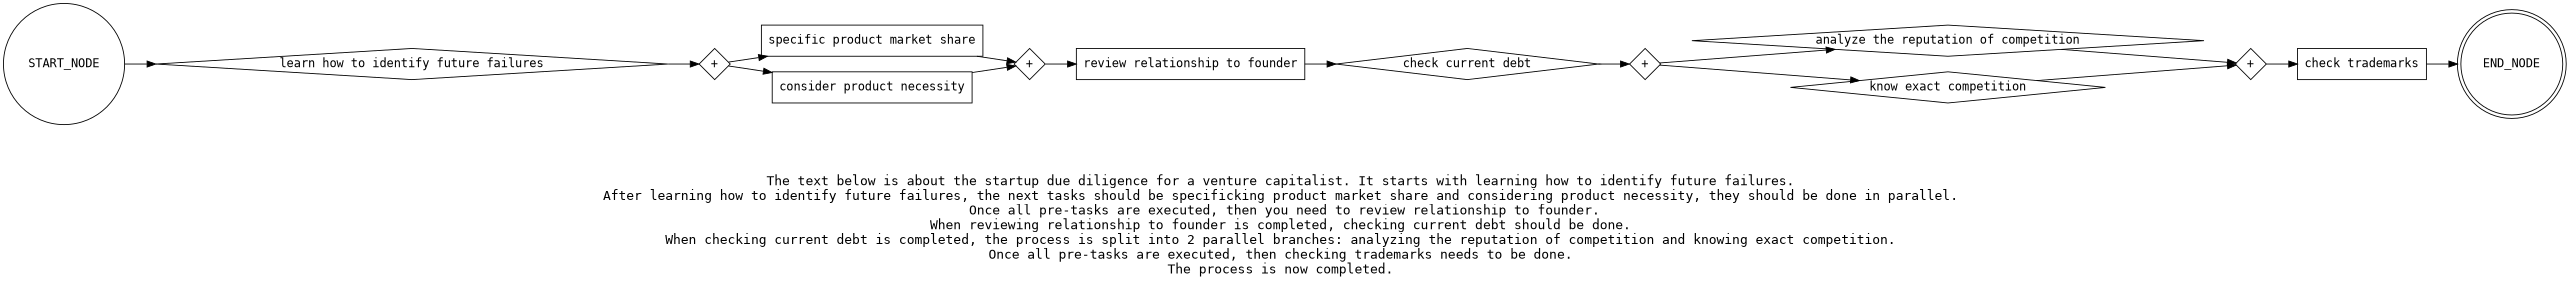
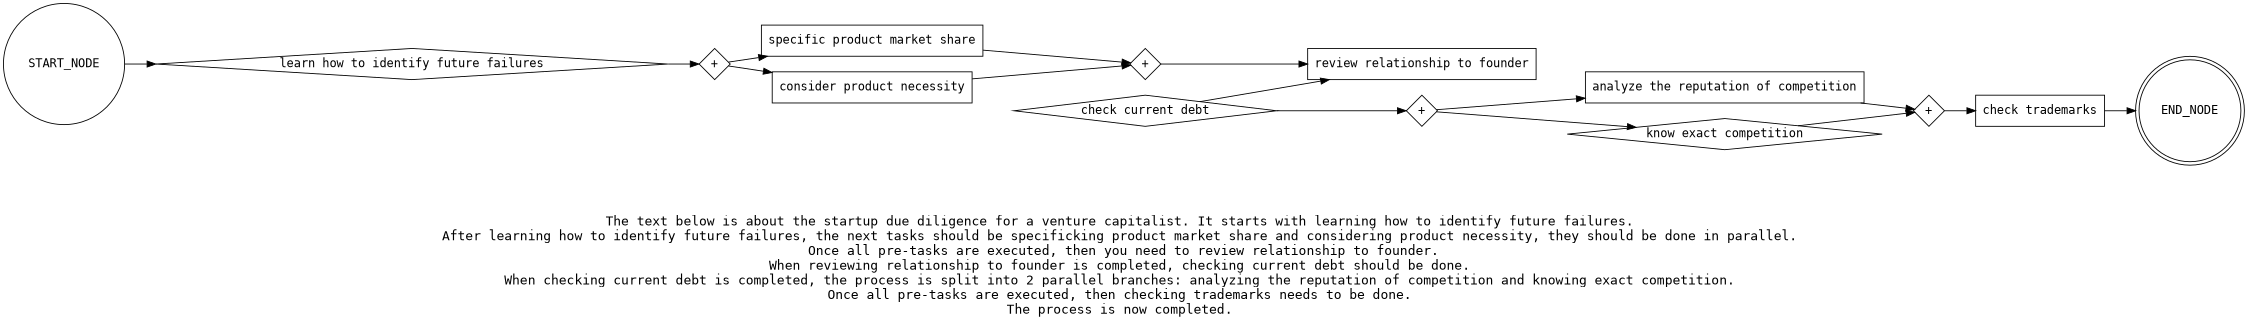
node "analyze the reputation of competition": shape diamond -> box
edge "review relationship to founder" -> "check current debt": reversed
